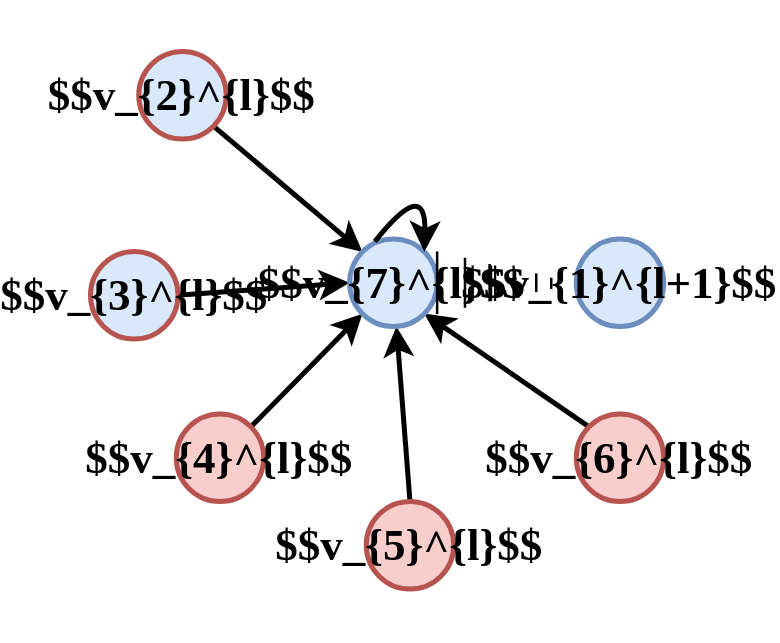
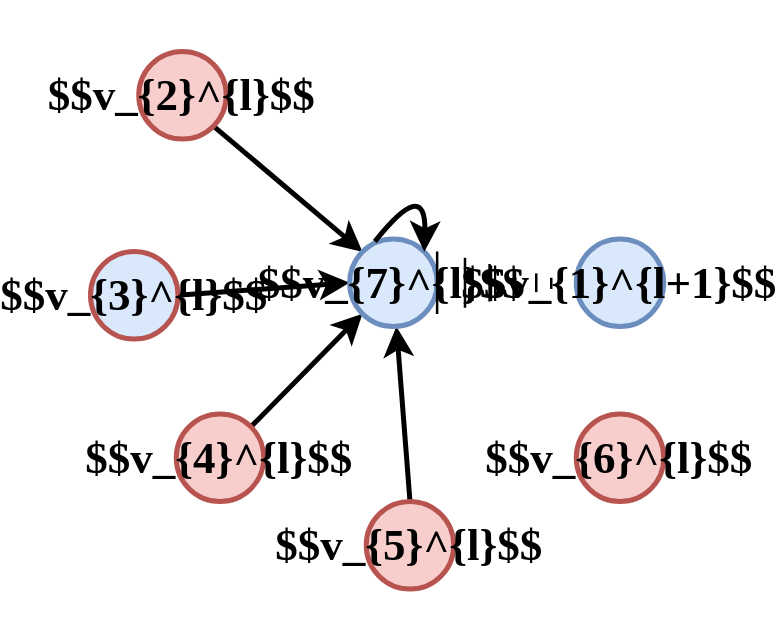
node "$$v_{2}^{l}$$": fillcolor #dae8fc -> #f8cecc
edge "$$v_{6}^{l}$$" -> "$$v_{7}^{l}$$": removed
